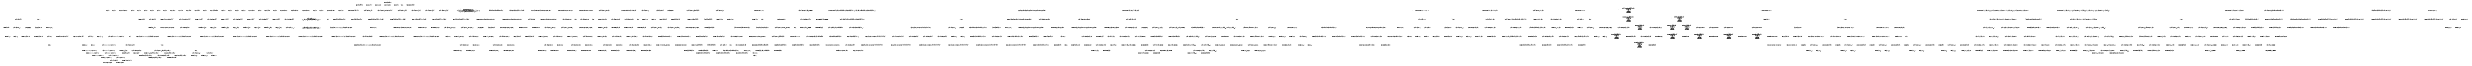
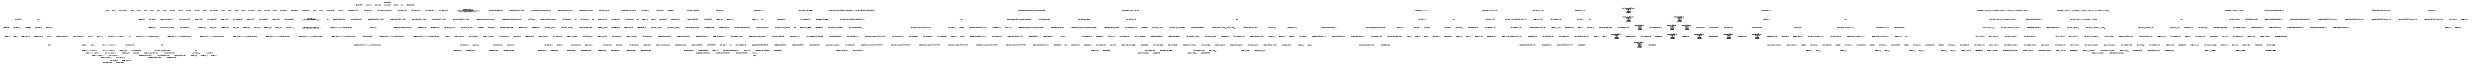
node "(IDENTIFIER,addr,ap_get_sta(hapd, addr))": added
node "(LITERAL,19,v20 = 19)": removed
